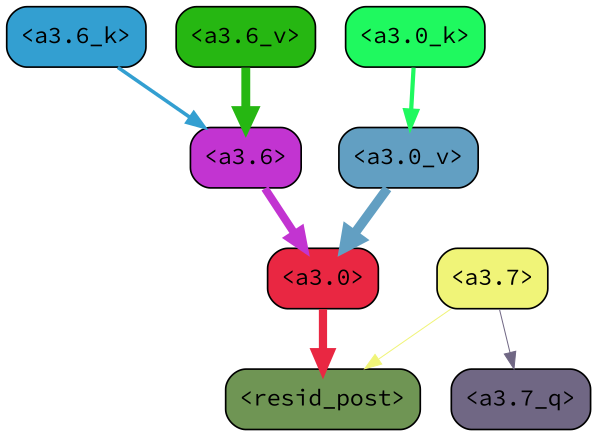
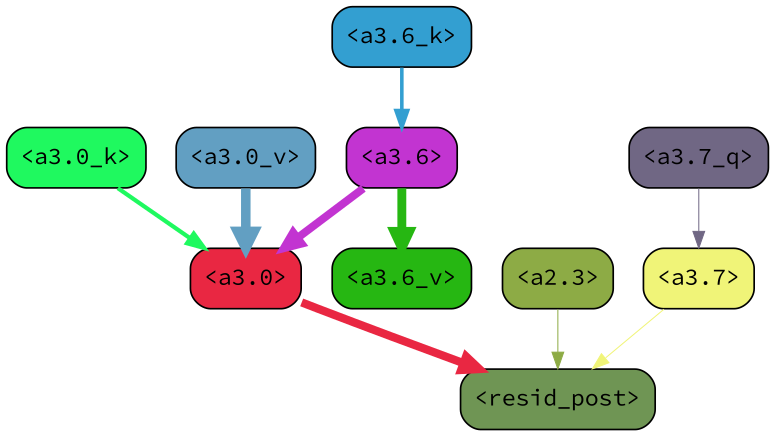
edge "<a3.6_v>" -> "<a3.6>": reversed
edge "<a3.0_k>" -> "<a3.0_v>": now "<a3.0_k>" -> "<a3.0>"
node "<a2.3>": added
edge "<a3.7>" -> "<a3.7_q>": reversed
